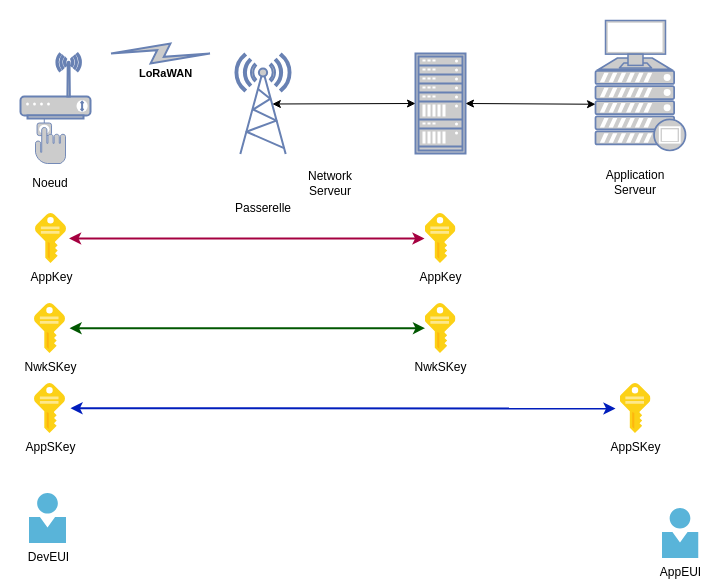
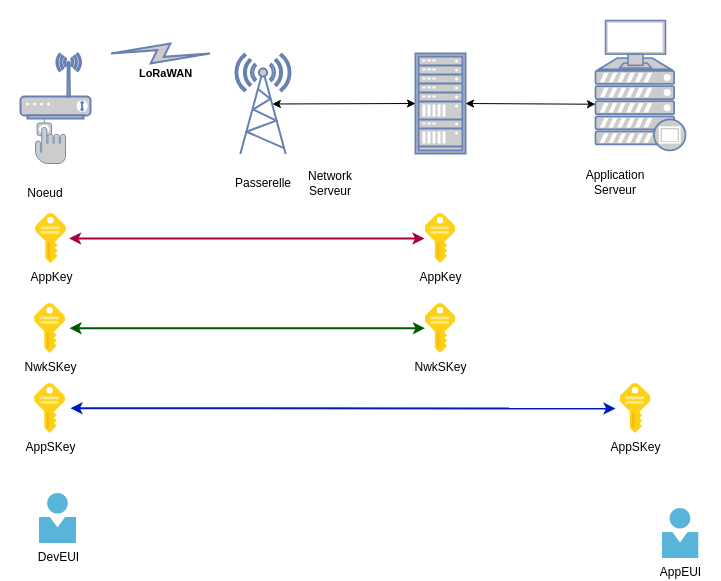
node "Application Serveur": moved (636, 183) -> (616, 183)
node "Noeud": moved (51, 184) -> (46, 194)
node "Passerelle": moved (263, 209) -> (263, 184)
node "DevEUI": moved (48, 519) -> (58, 519)
